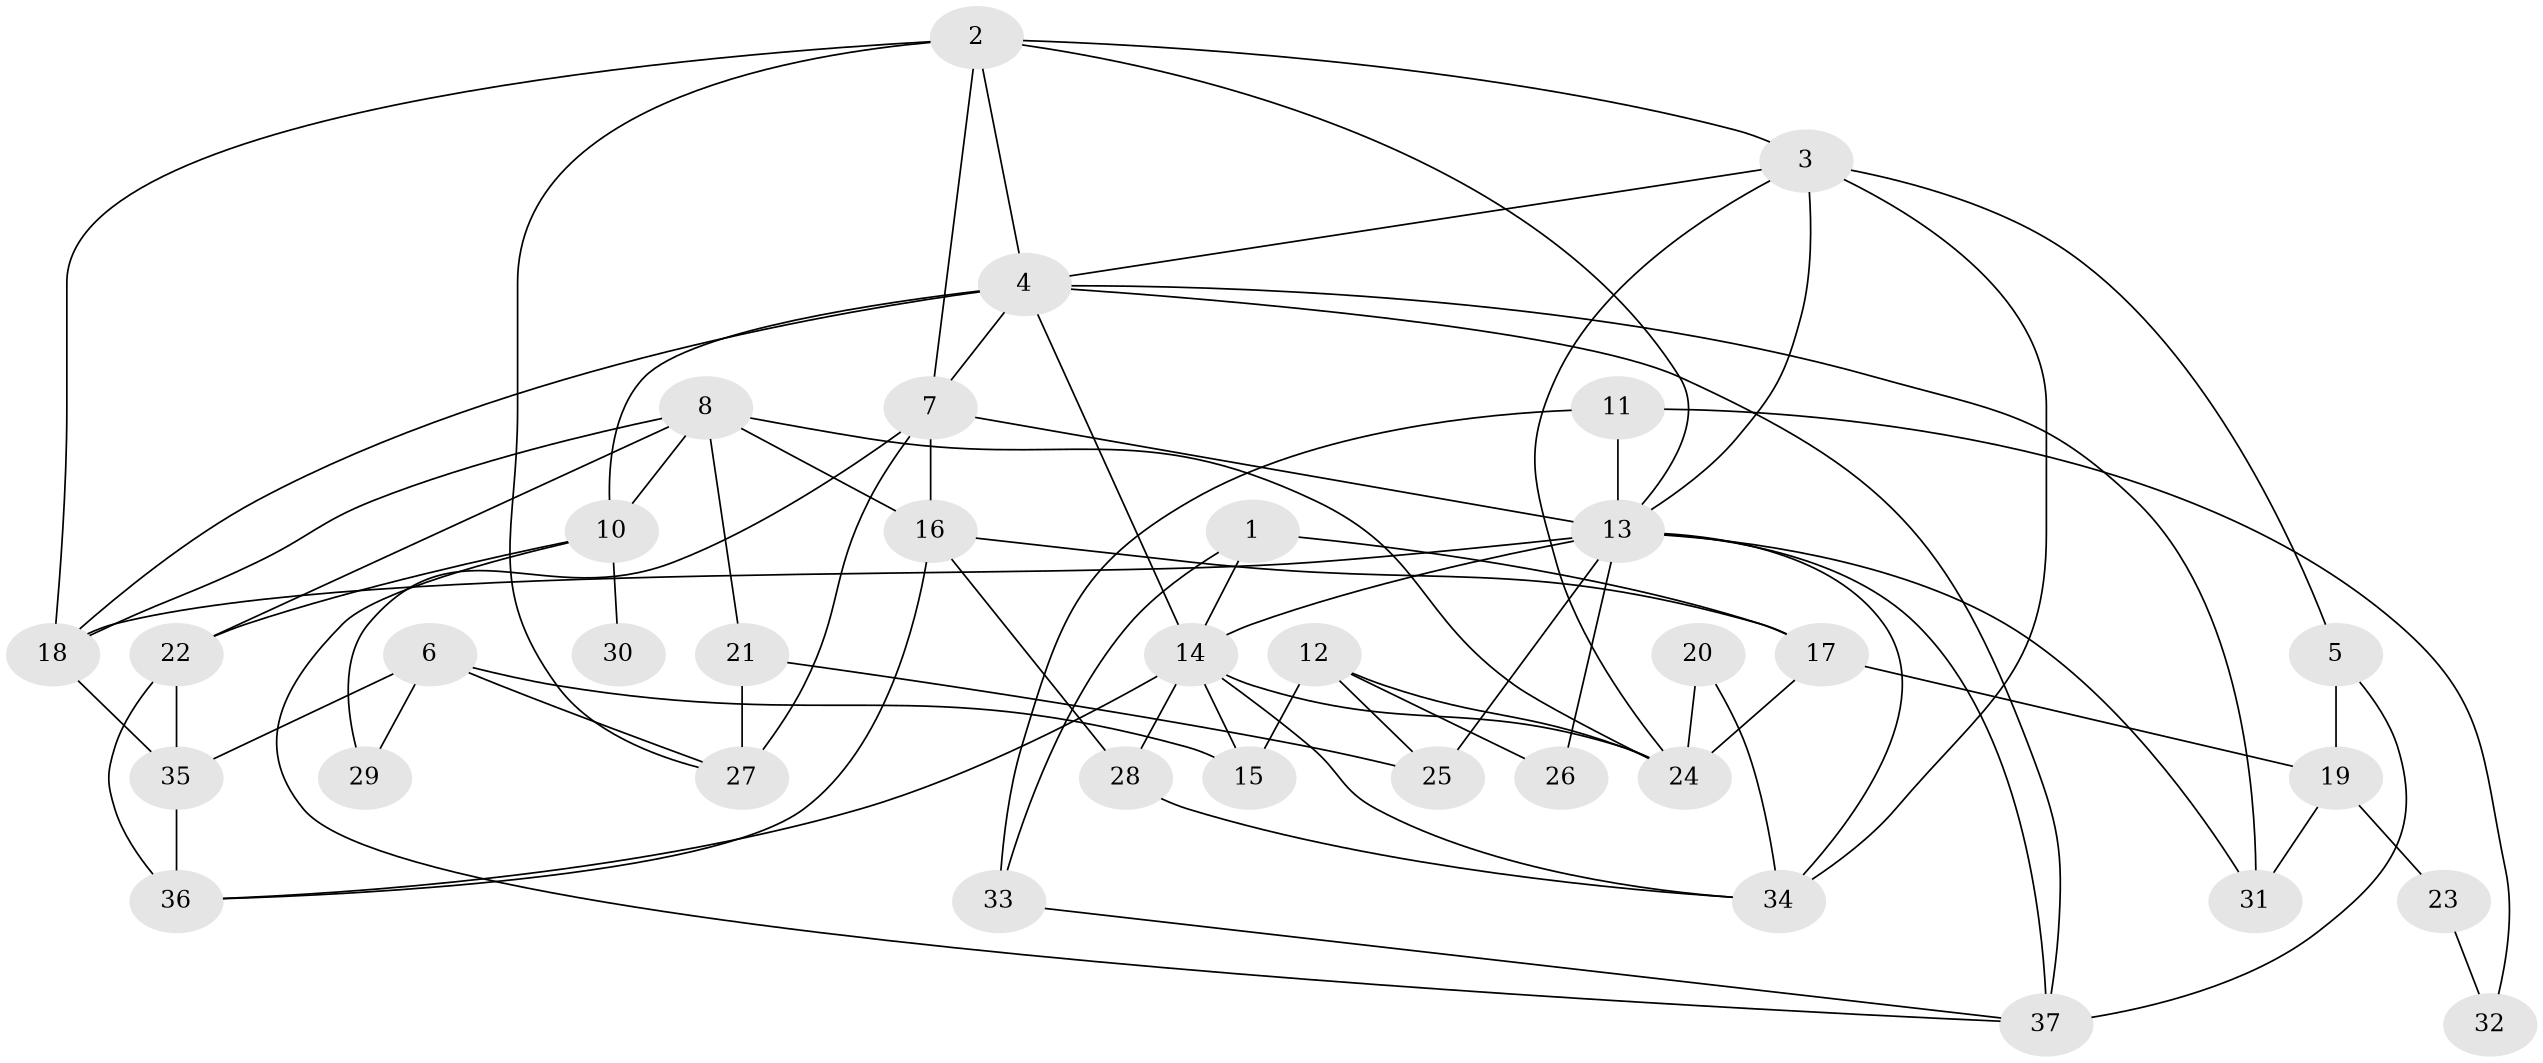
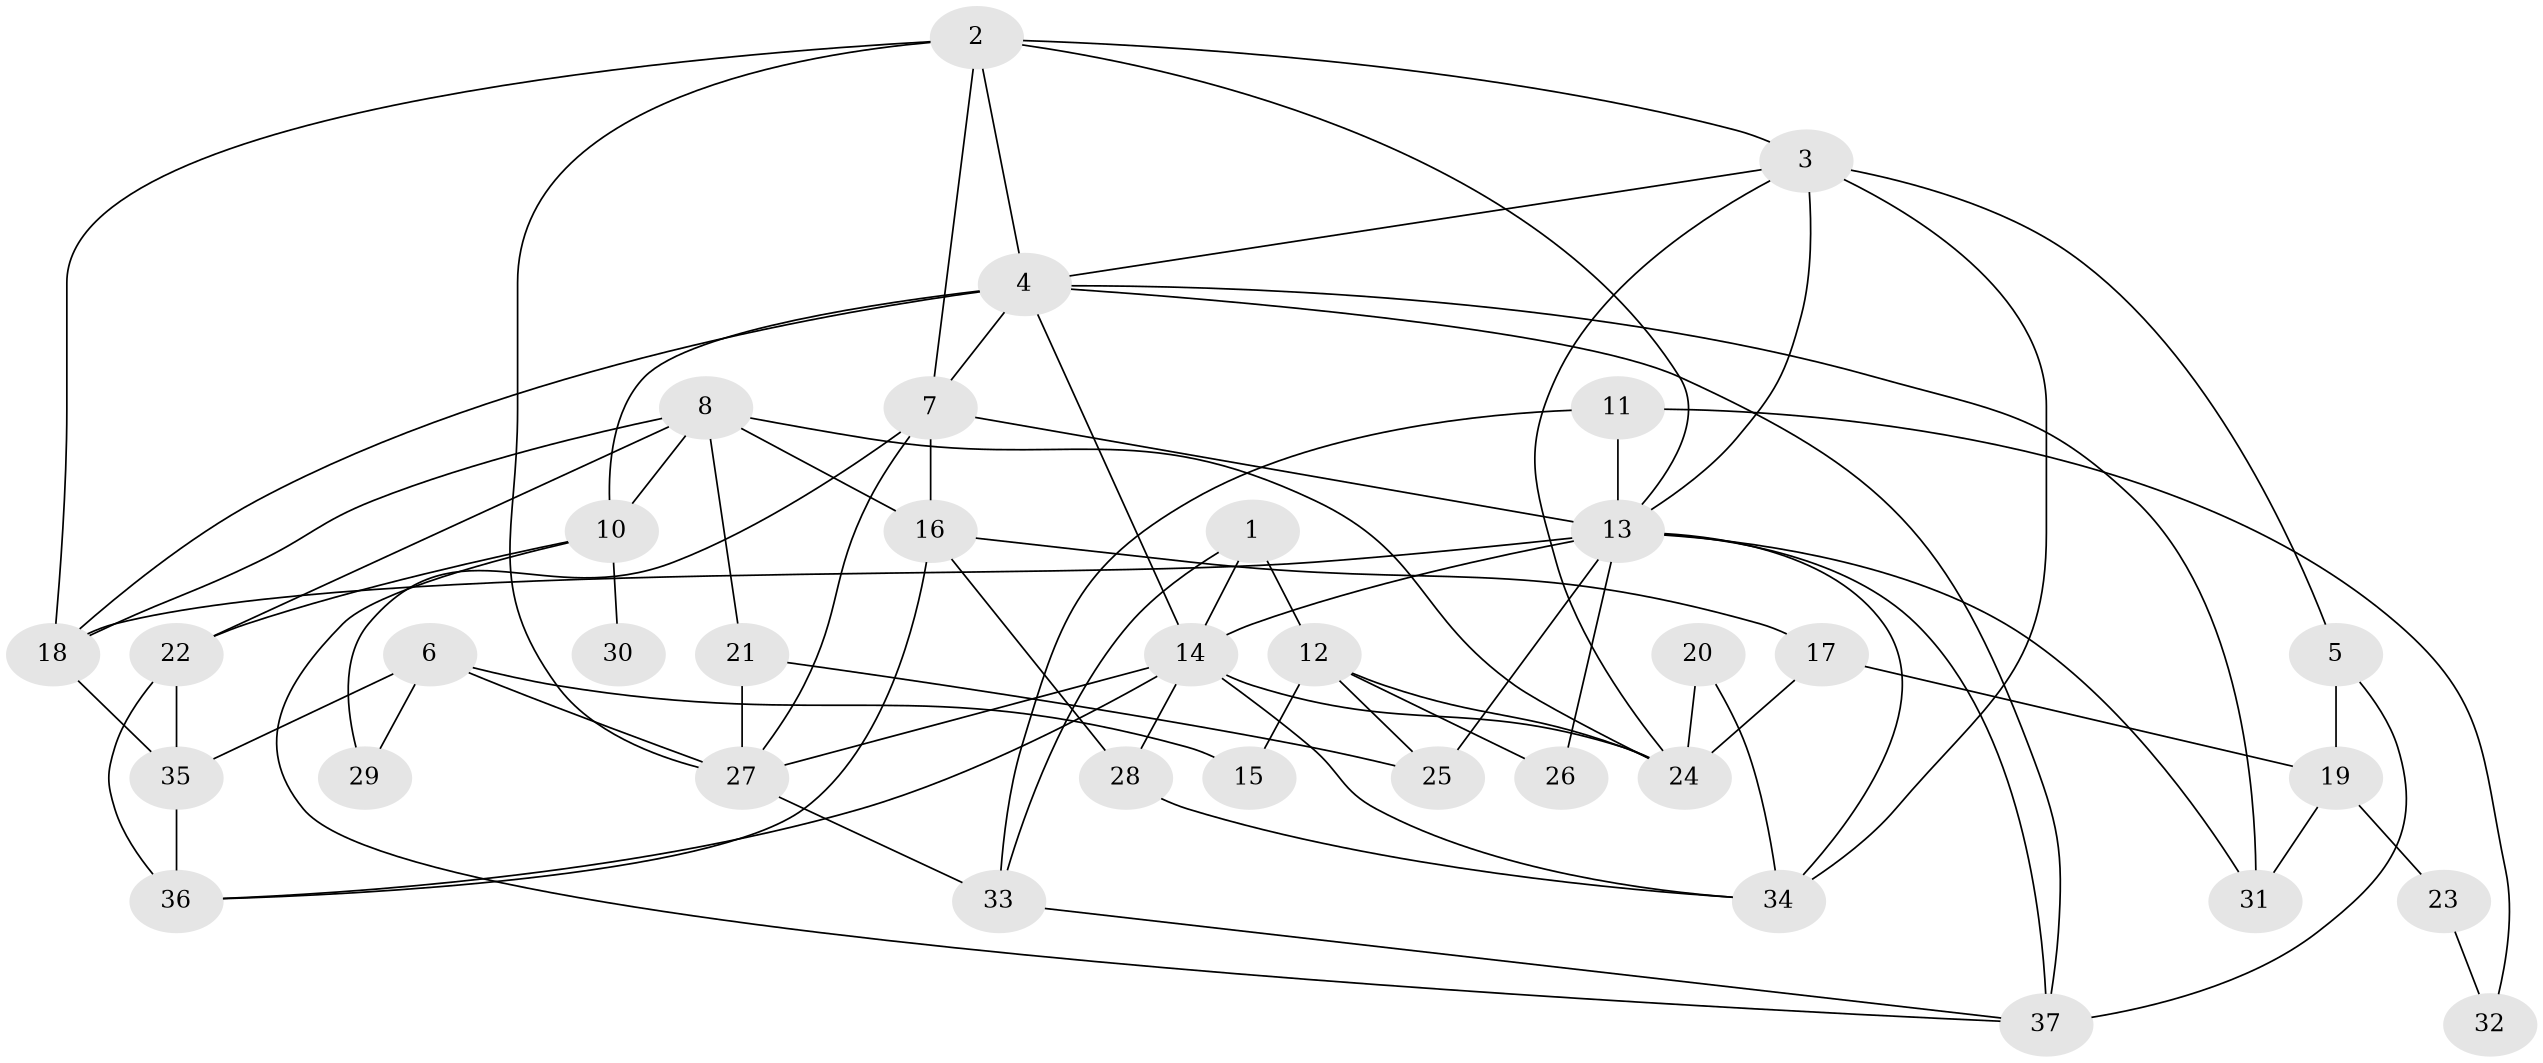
edge "1" -- "17": now "1" -- "12"
edge "14" -- "15": now "14" -- "27"
edge "27" -- "33": added
